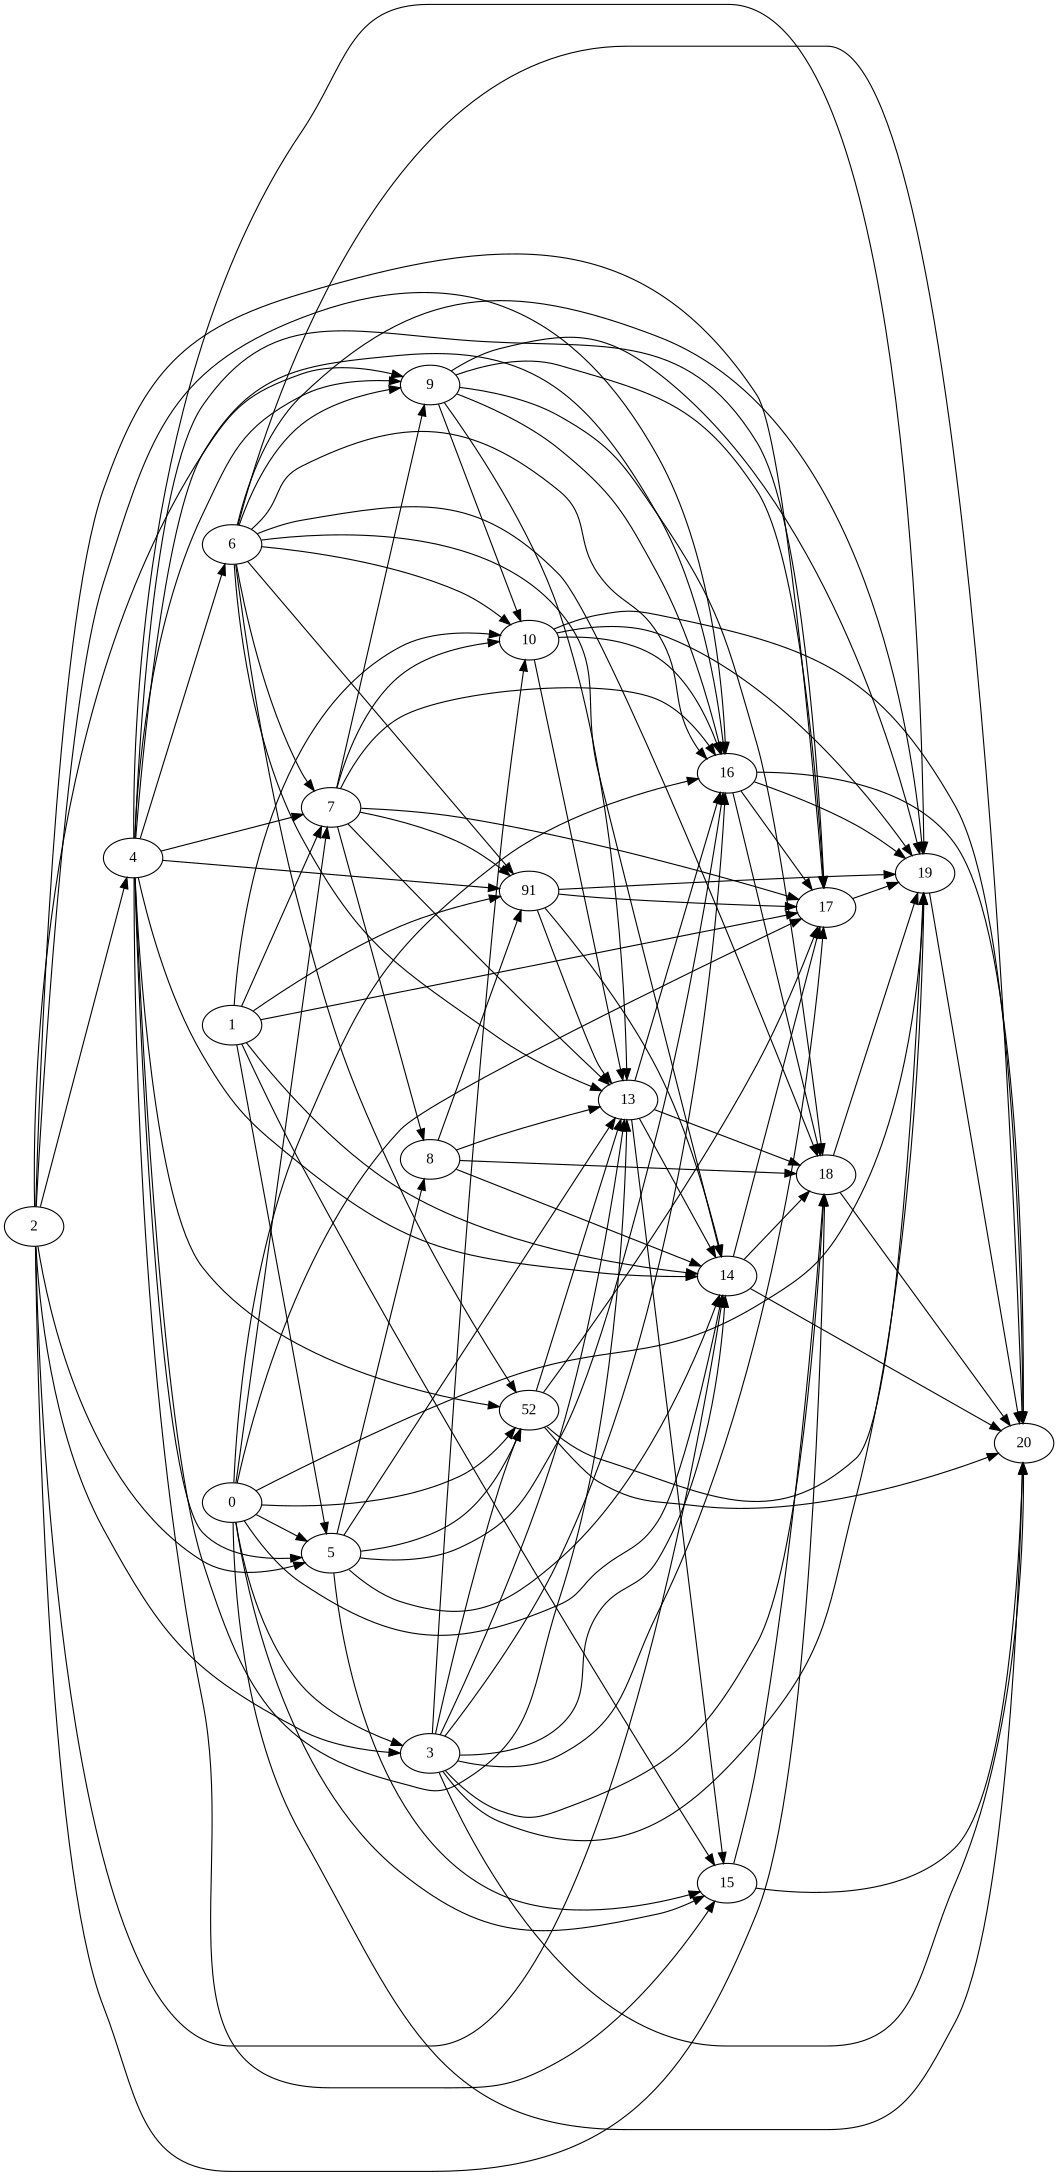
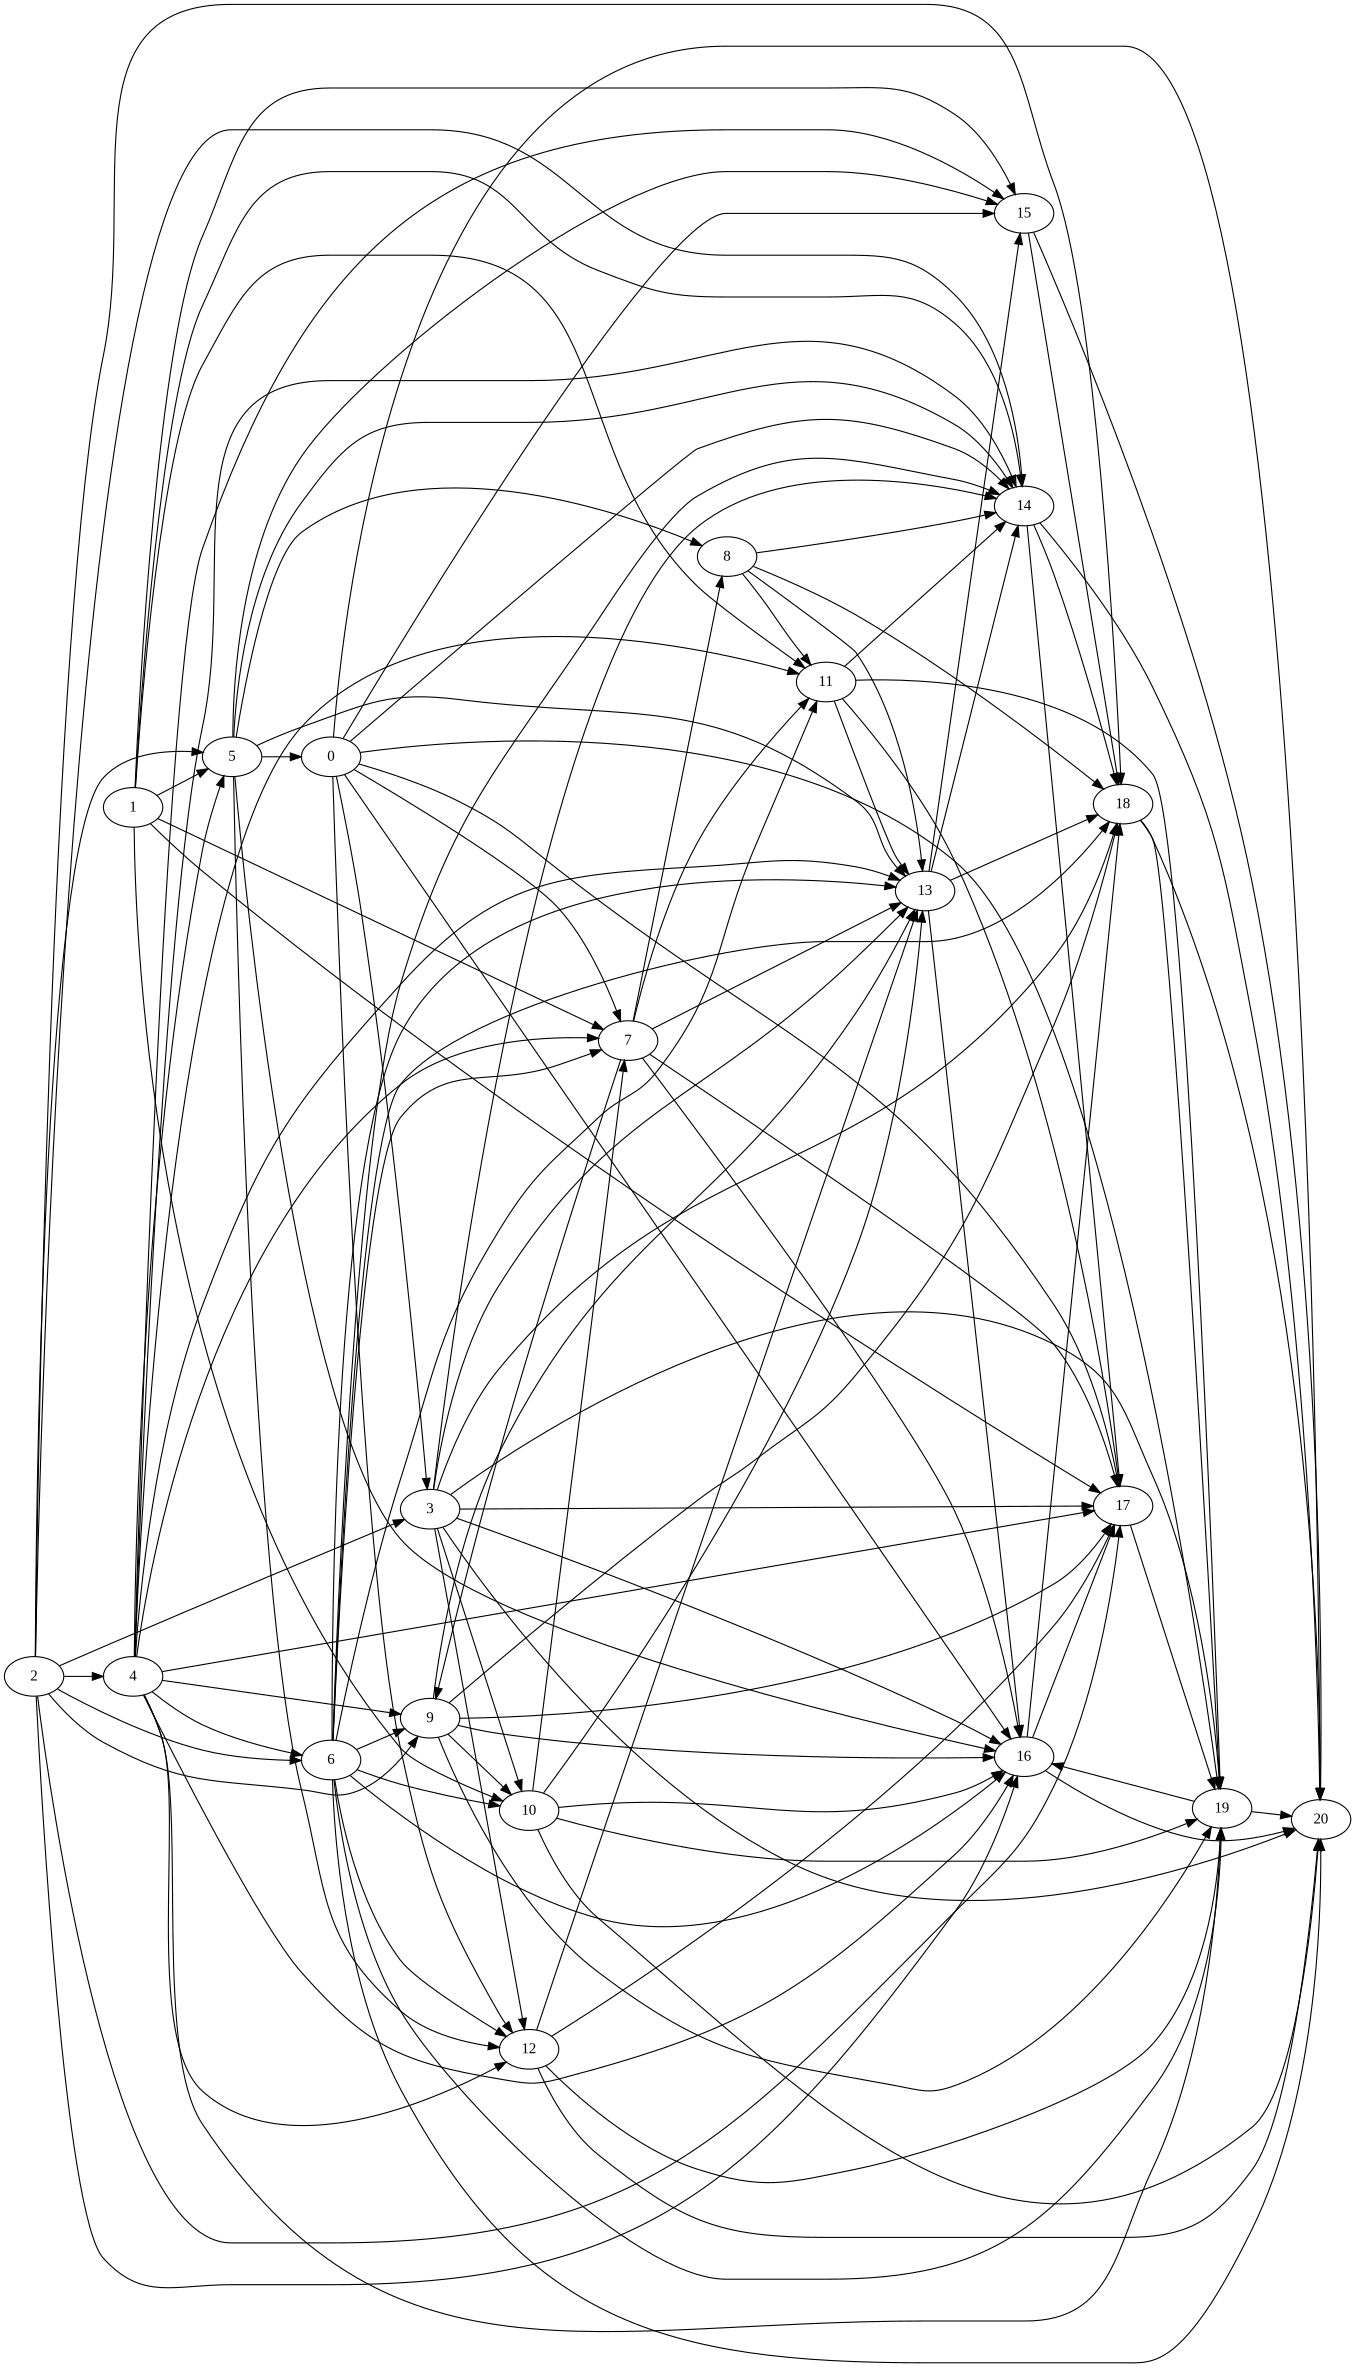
edge "7" -> "10": reversed
edge "16" -> "19": reversed
node "91": label "91" -> "11"
node "52": label "52" -> "12"
edge "0" -> "5": reversed
edge "2" -> "6": added
